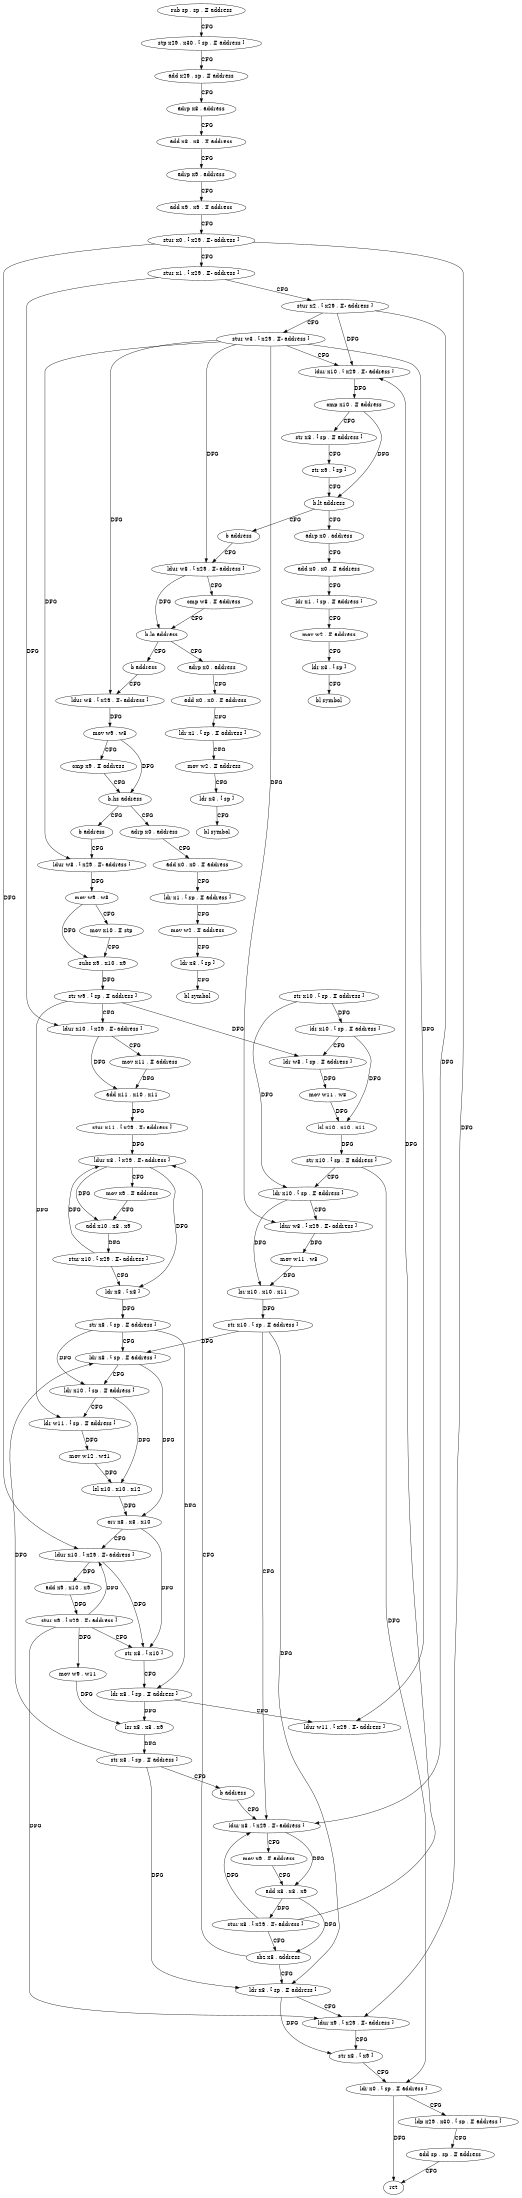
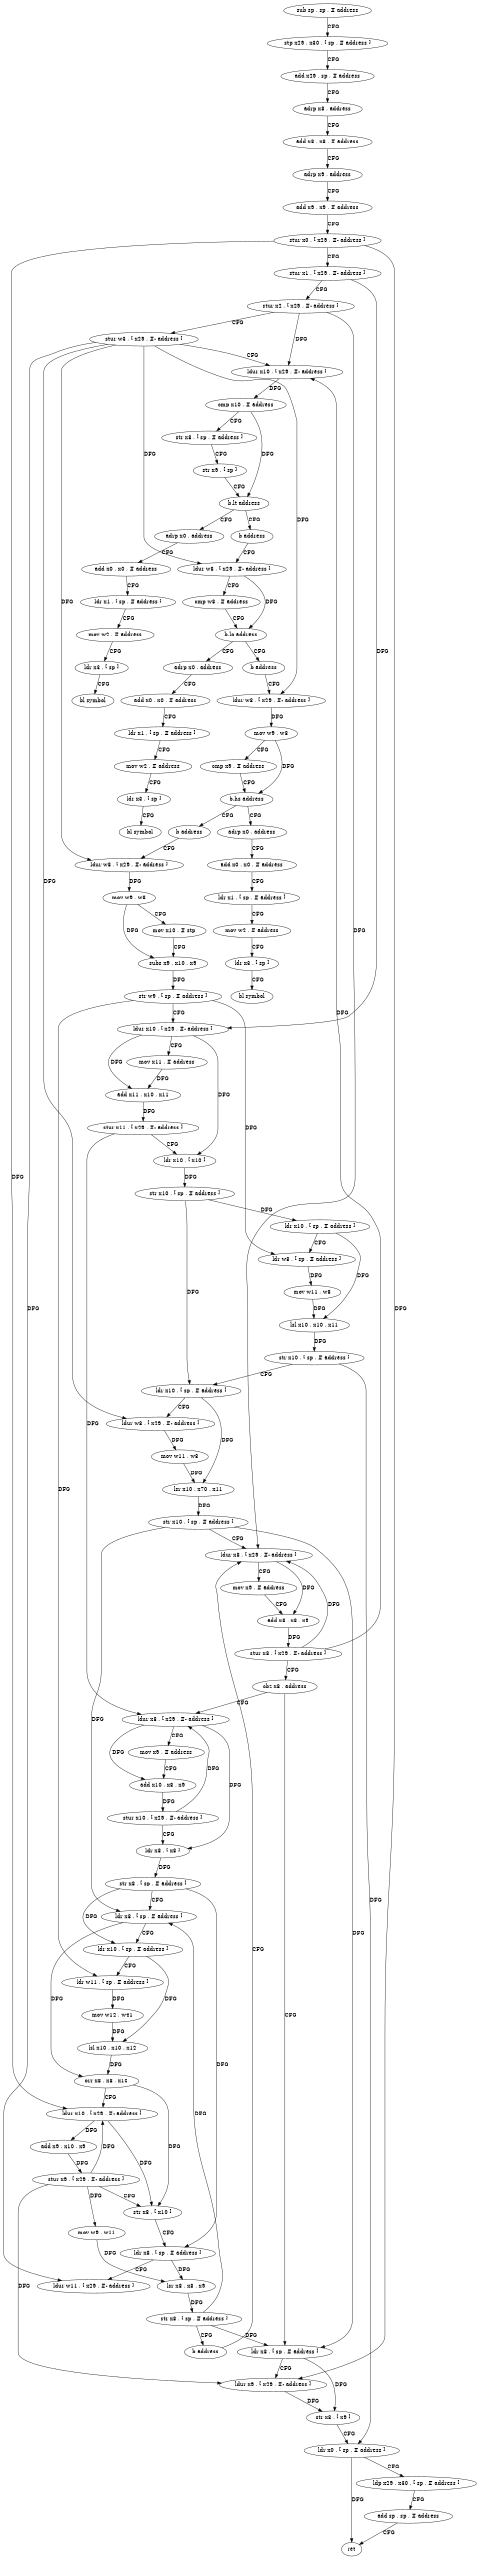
node "ldr x10 , [ x10 ]": added
node "lsr x10 , x10 , x11": label "lsr x10 , x10 , x11" -> "lsr x10 , x70 , x11"
edge "add x8 , x8 , x9" -> "cbz x8 , address": removed, label "DFG"
edge "ldur x9 , [ x29 , #- address ]" -> "str x8 , [ x9 ]": label "CFG" -> "DFG"
